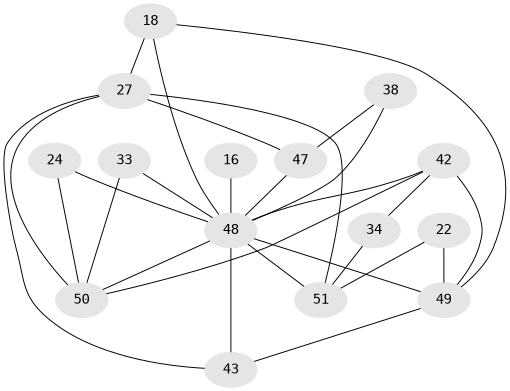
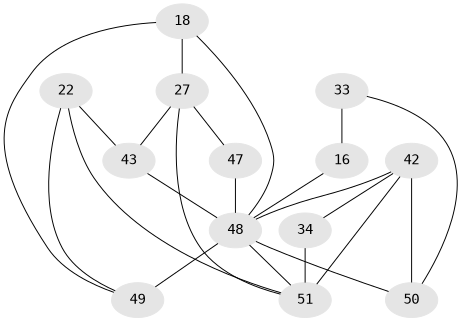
node "38": removed
node "24": removed
edge "27" -- "50": removed
edge "33" -- "48": now "33" -- "16"
edge "42" -- "49": now "42" -- "51"
edge "49" -- "43": now "22" -- "43"
